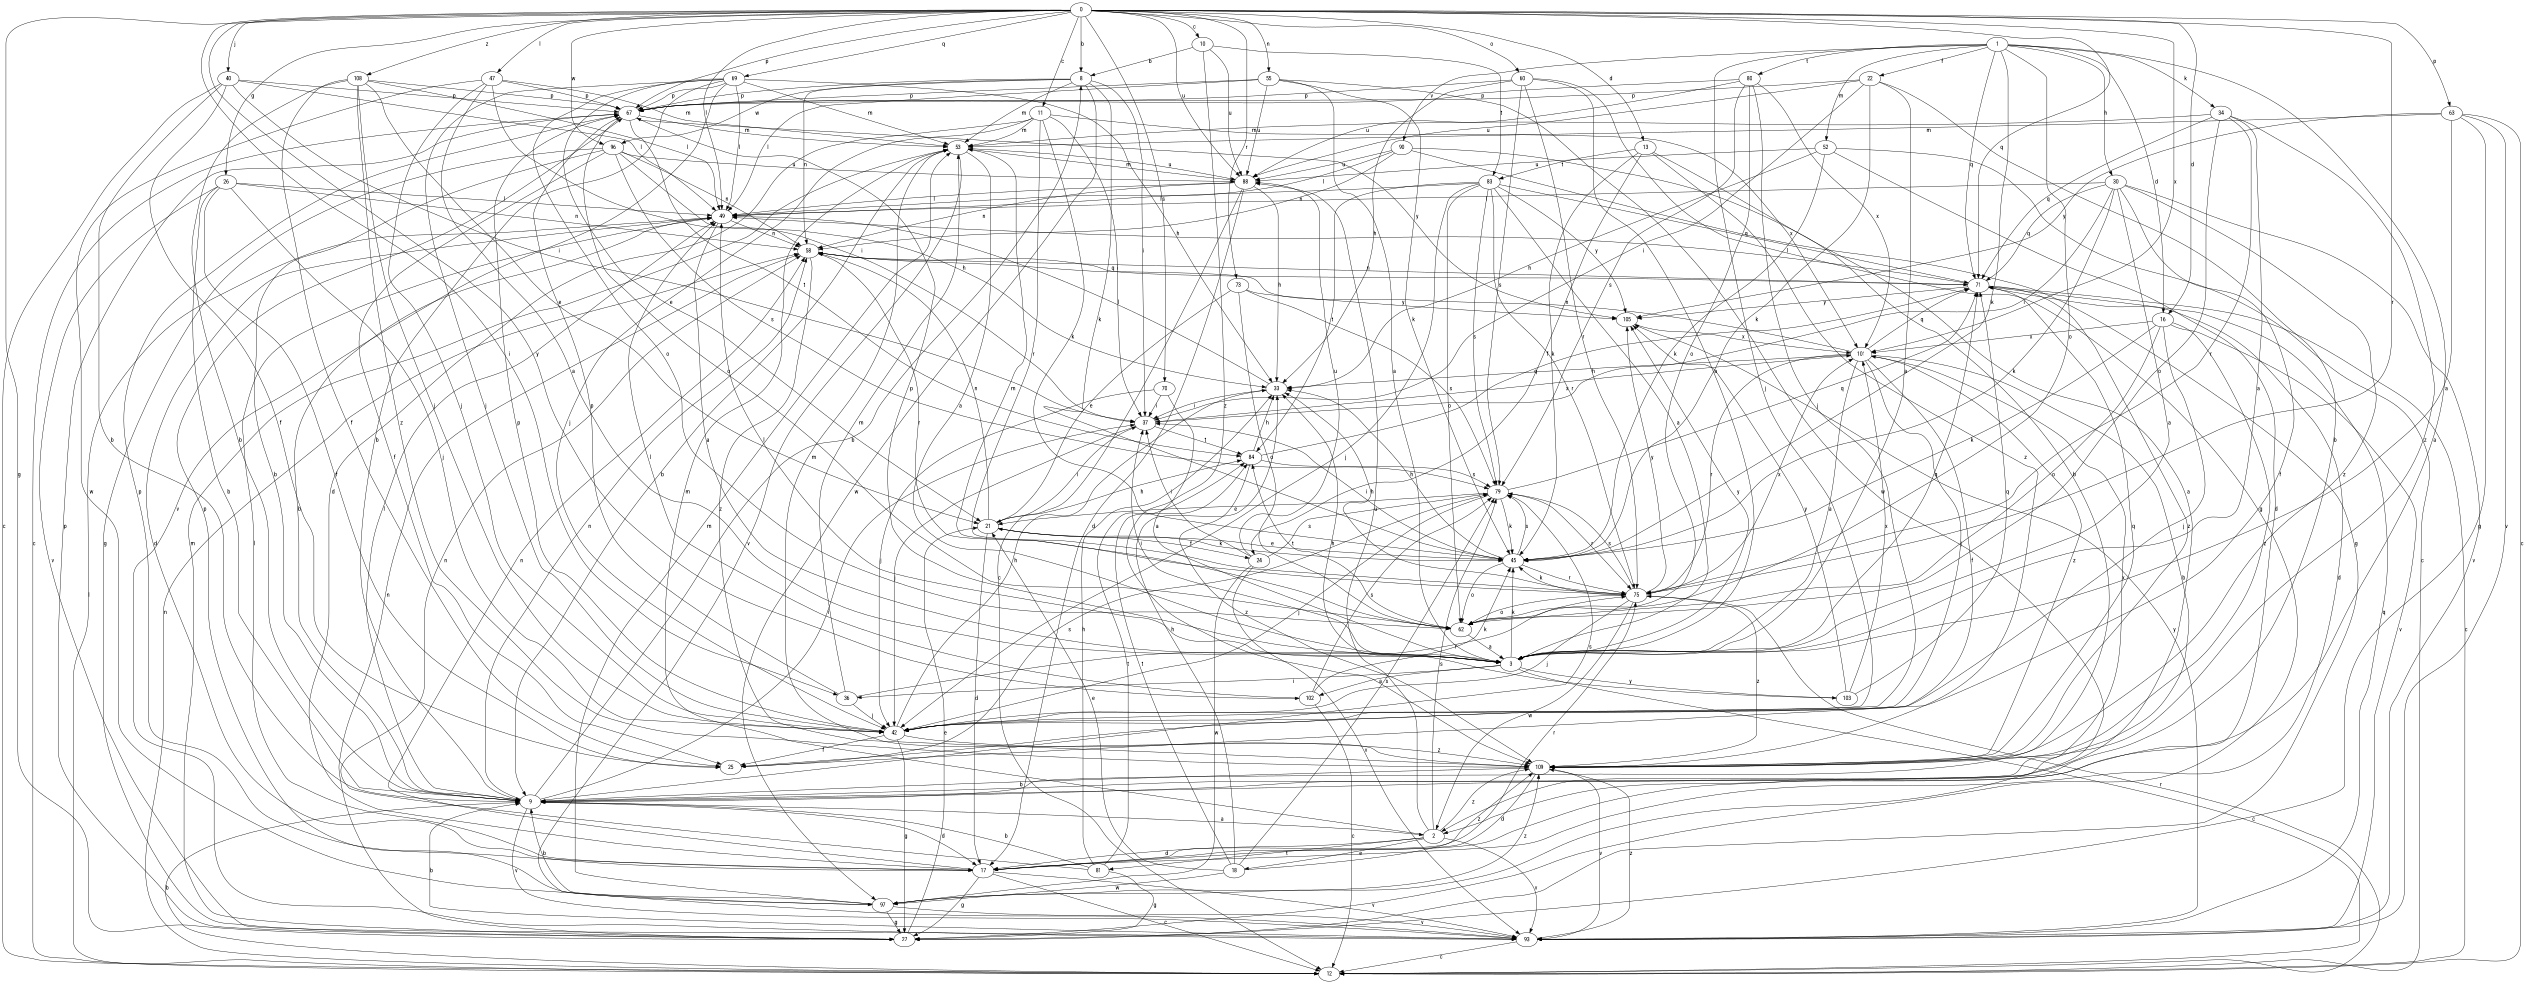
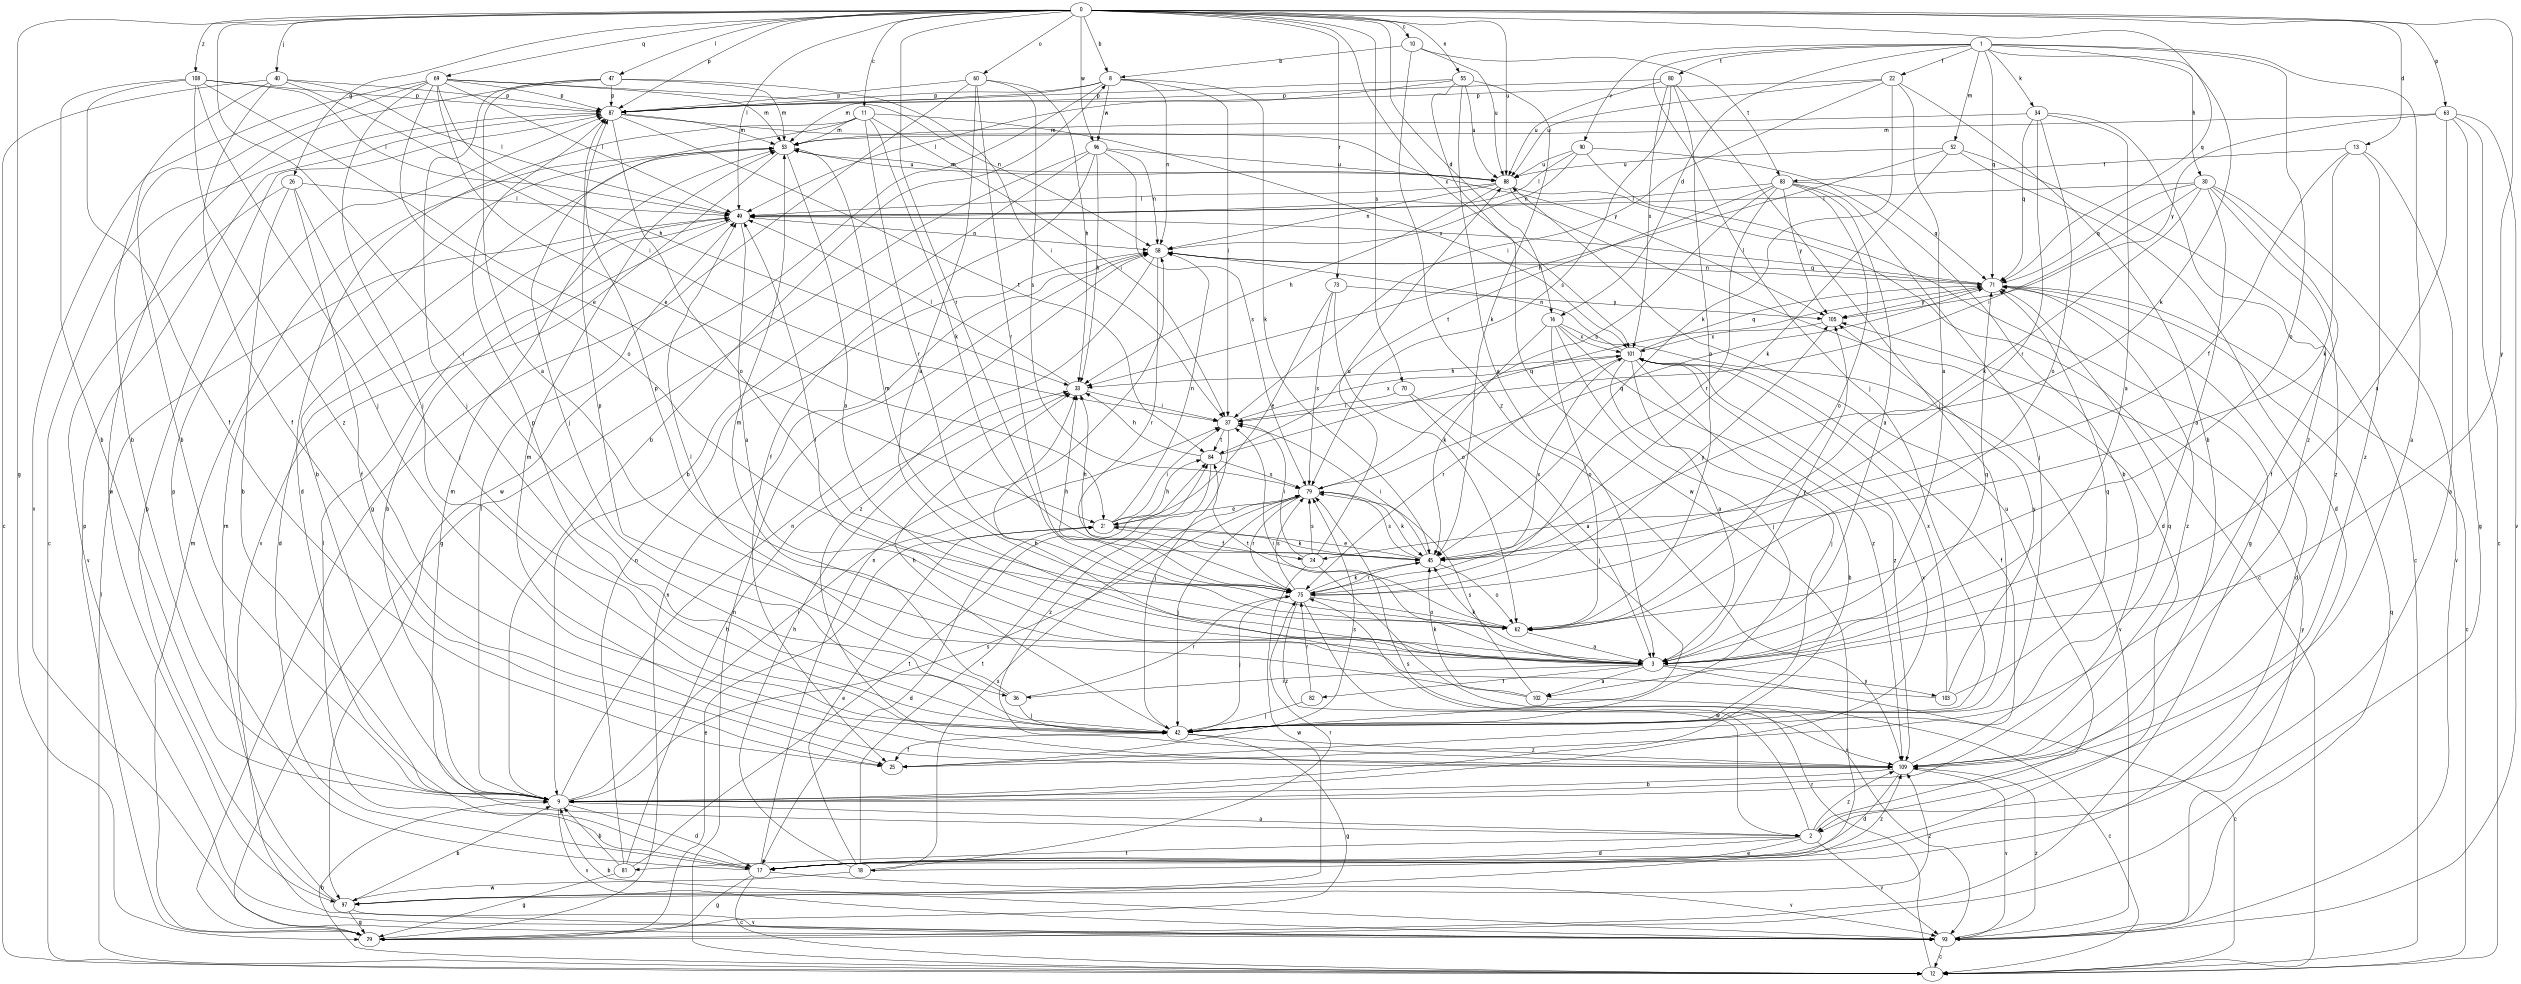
node "67": label "67" -> "87"
edge "26" -> "58": now "69" -> "58"
node "82": added
edge "71" -> "17": reversed
node "27": label "27" -> "29"
